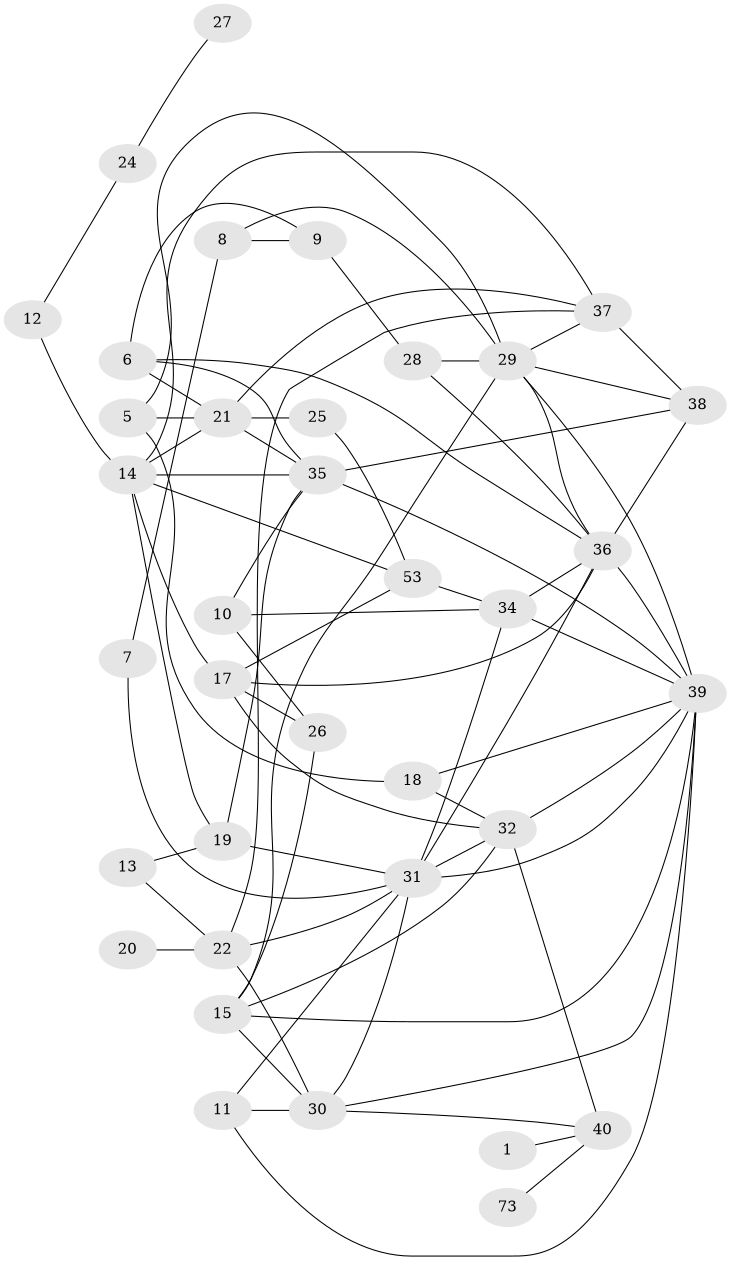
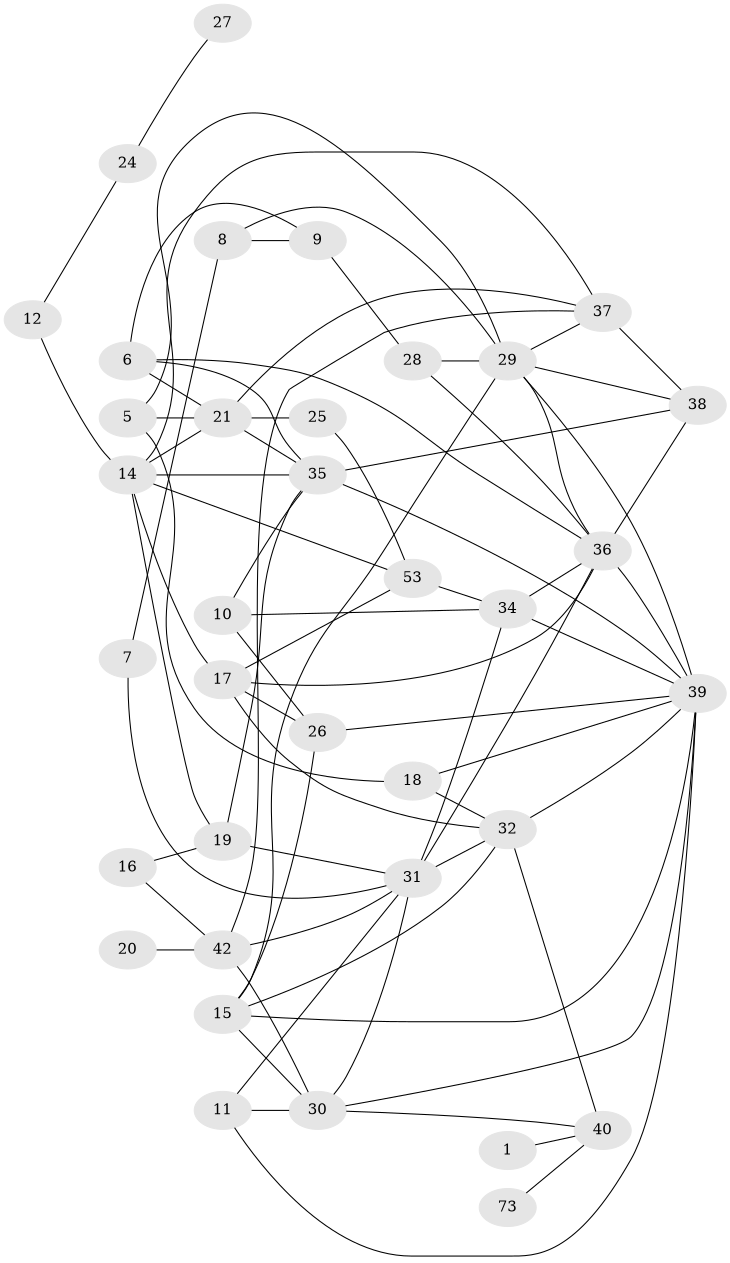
edge "39" -- "31": now "39" -- "26"
node "13": label "13" -> "16"
node "22": label "22" -> "42"
